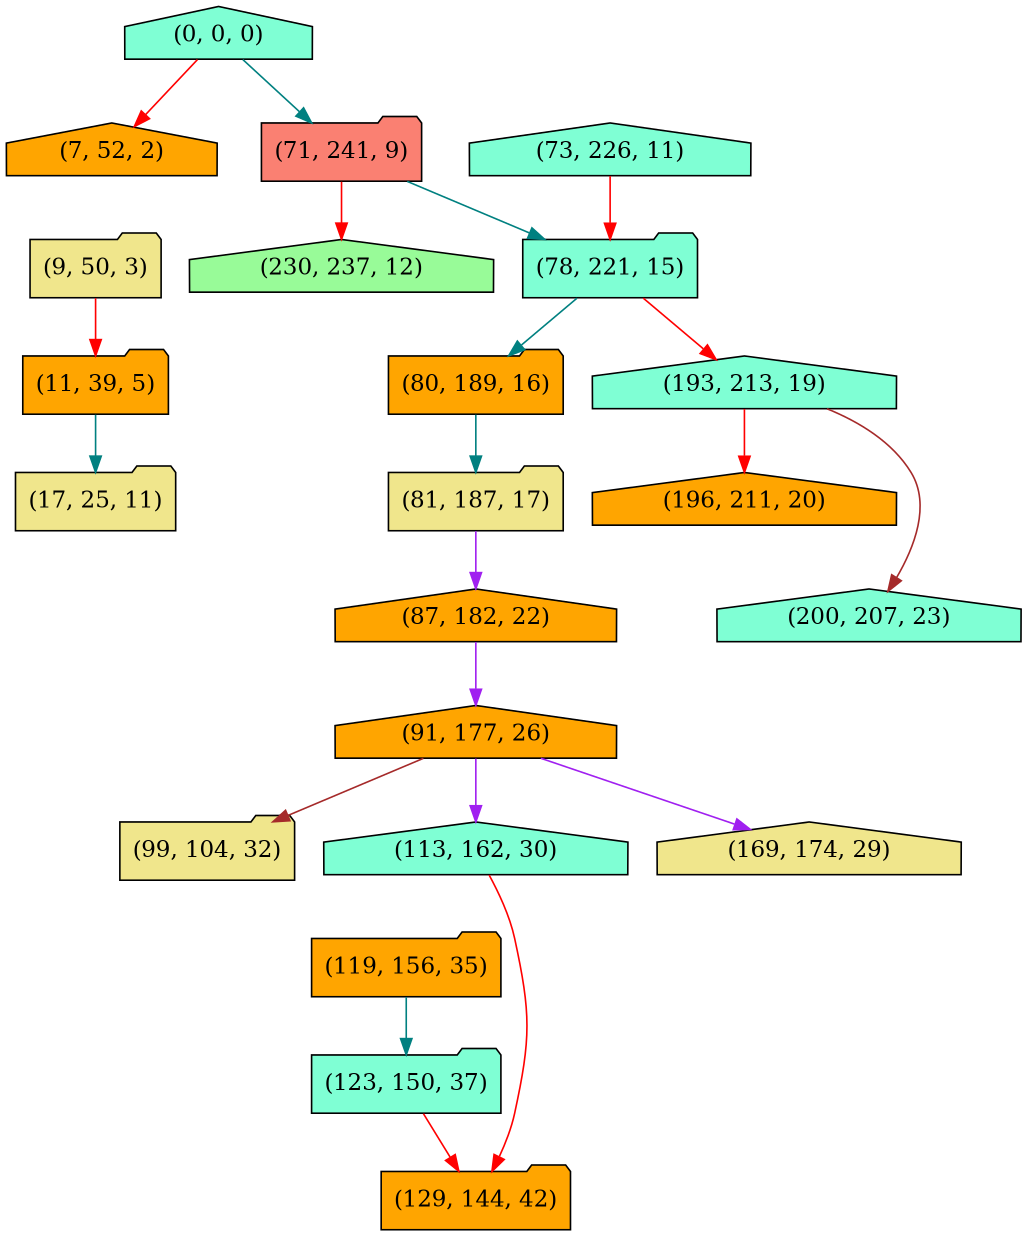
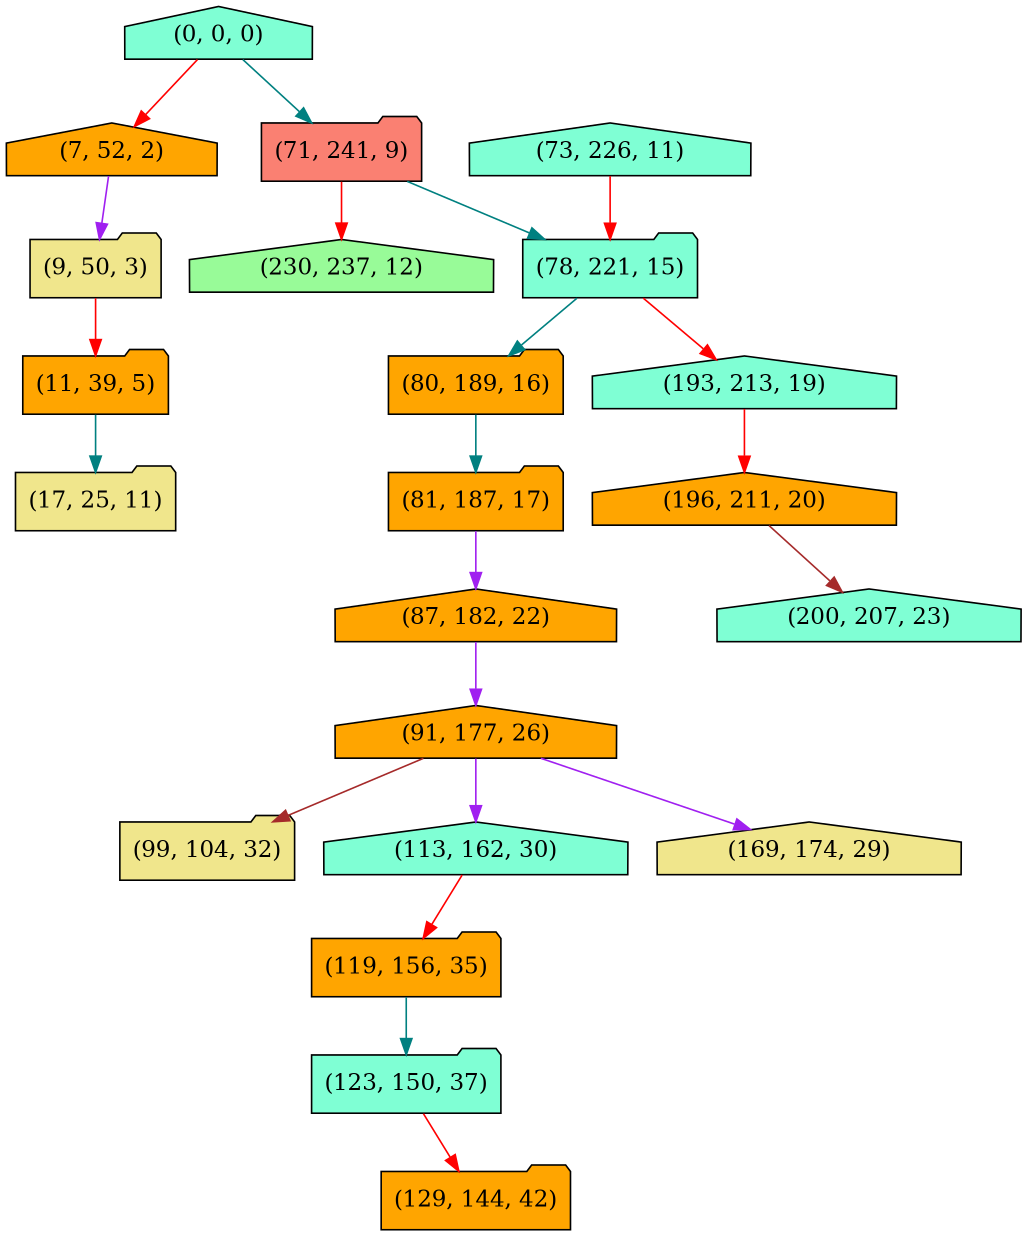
edge "(7, 52, 2)" -> "(9, 50, 3)": added
edge "(193, 213, 19)" -> "(200, 207, 23)": now "(196, 211, 20)" -> "(200, 207, 23)"
node "(81, 187, 17)": fillcolor khaki -> orange
edge "(113, 162, 30)" -> "(129, 144, 42)": now "(113, 162, 30)" -> "(119, 156, 35)"
